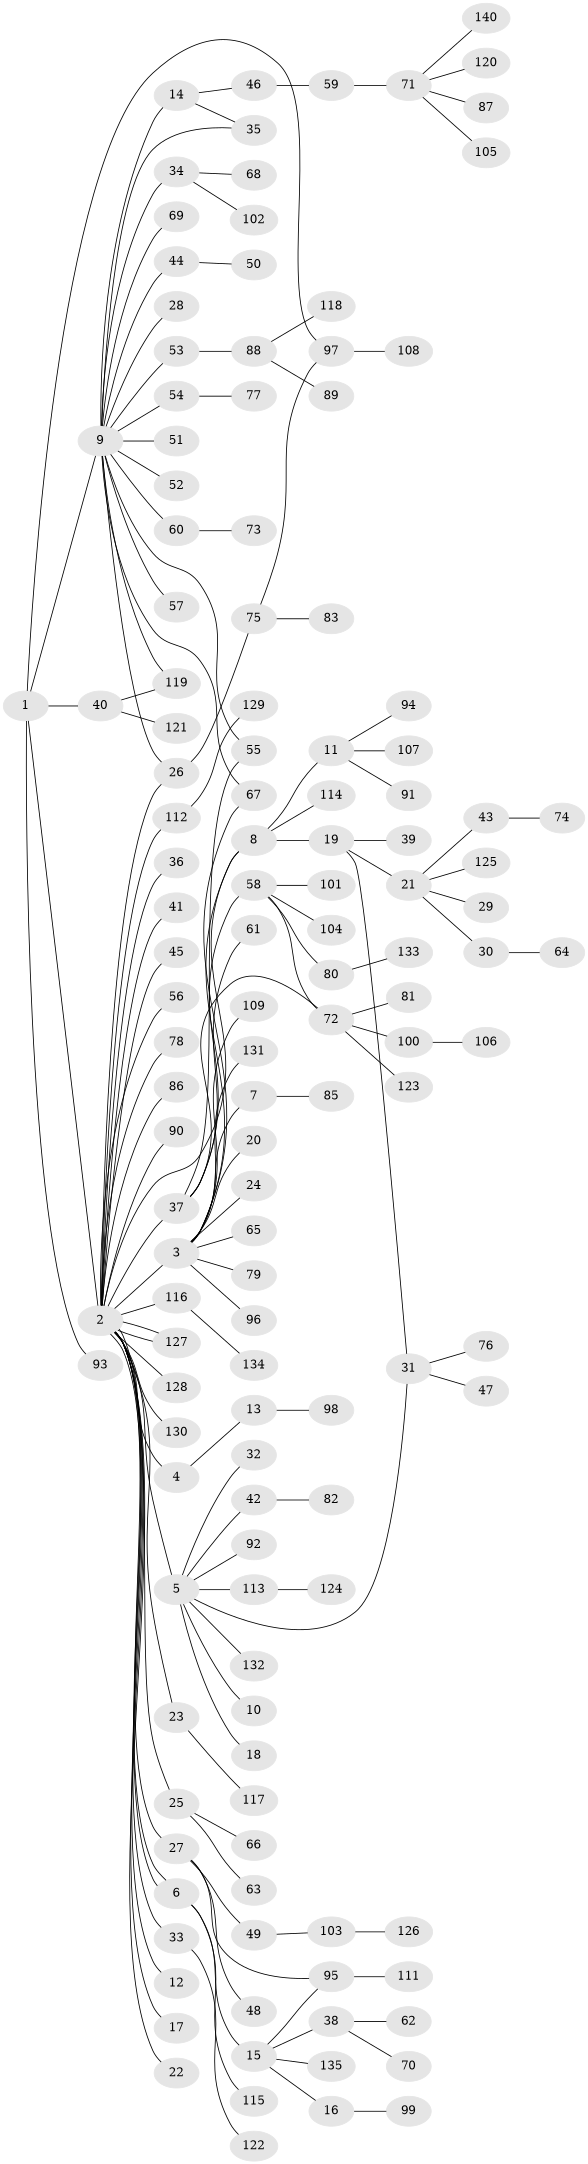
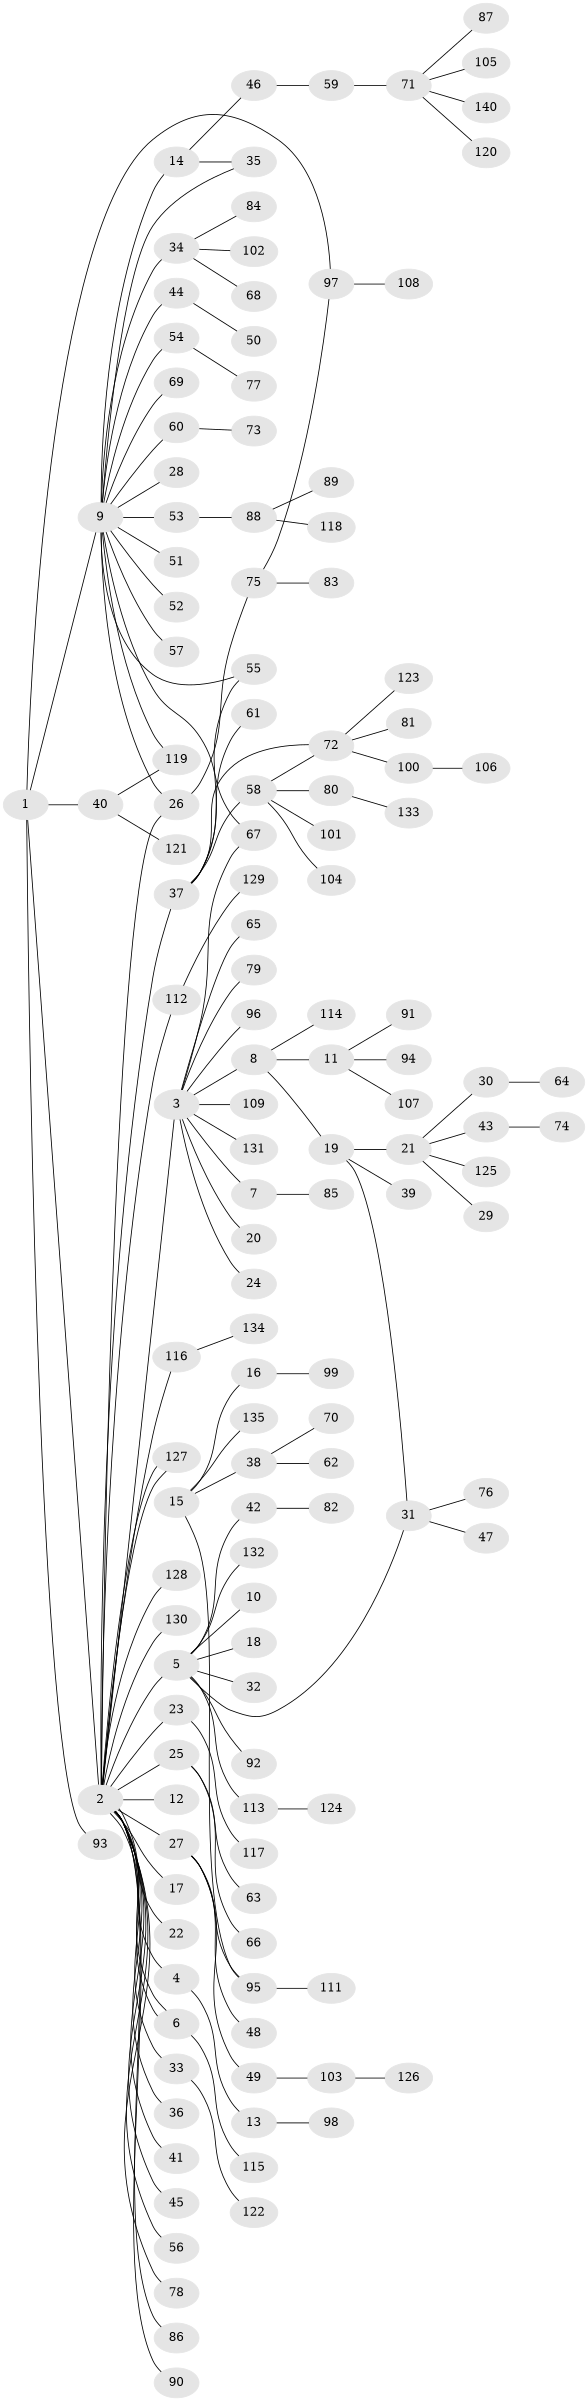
node "84": added
edge "8" -- "2": removed
edge "6" -- "15": removed
